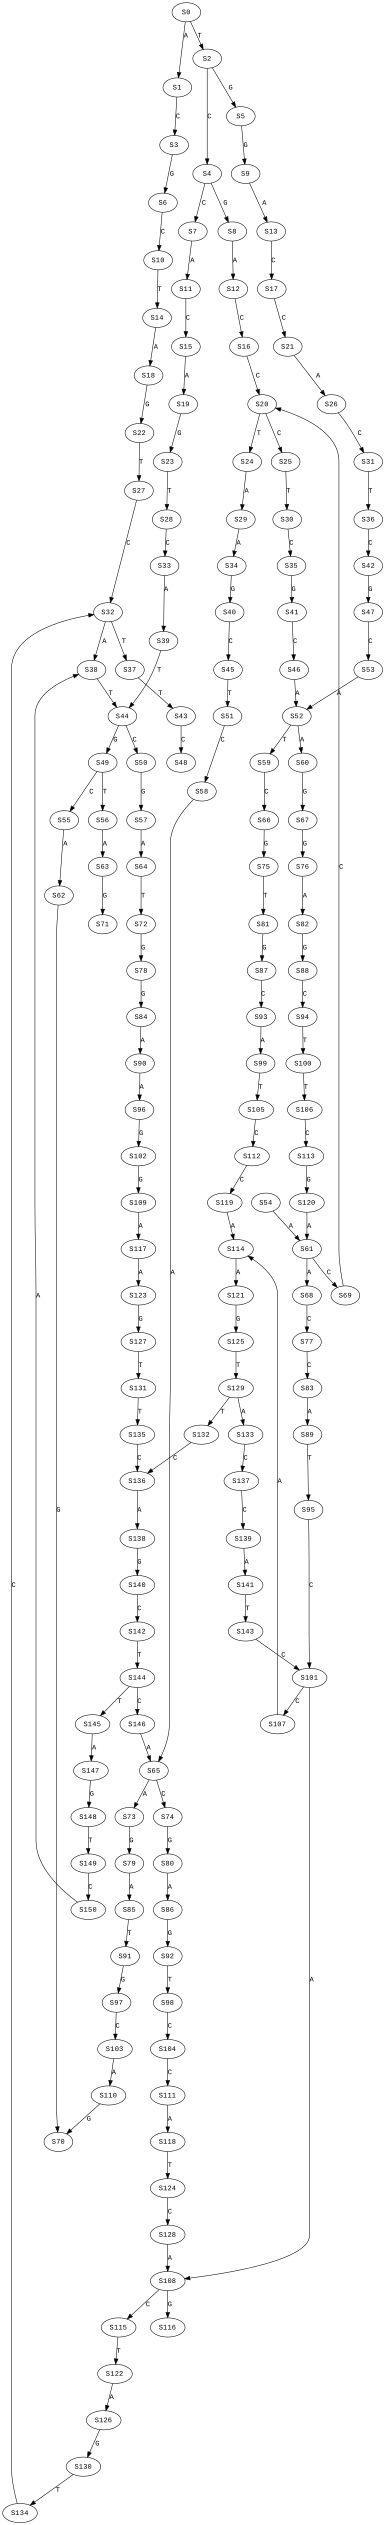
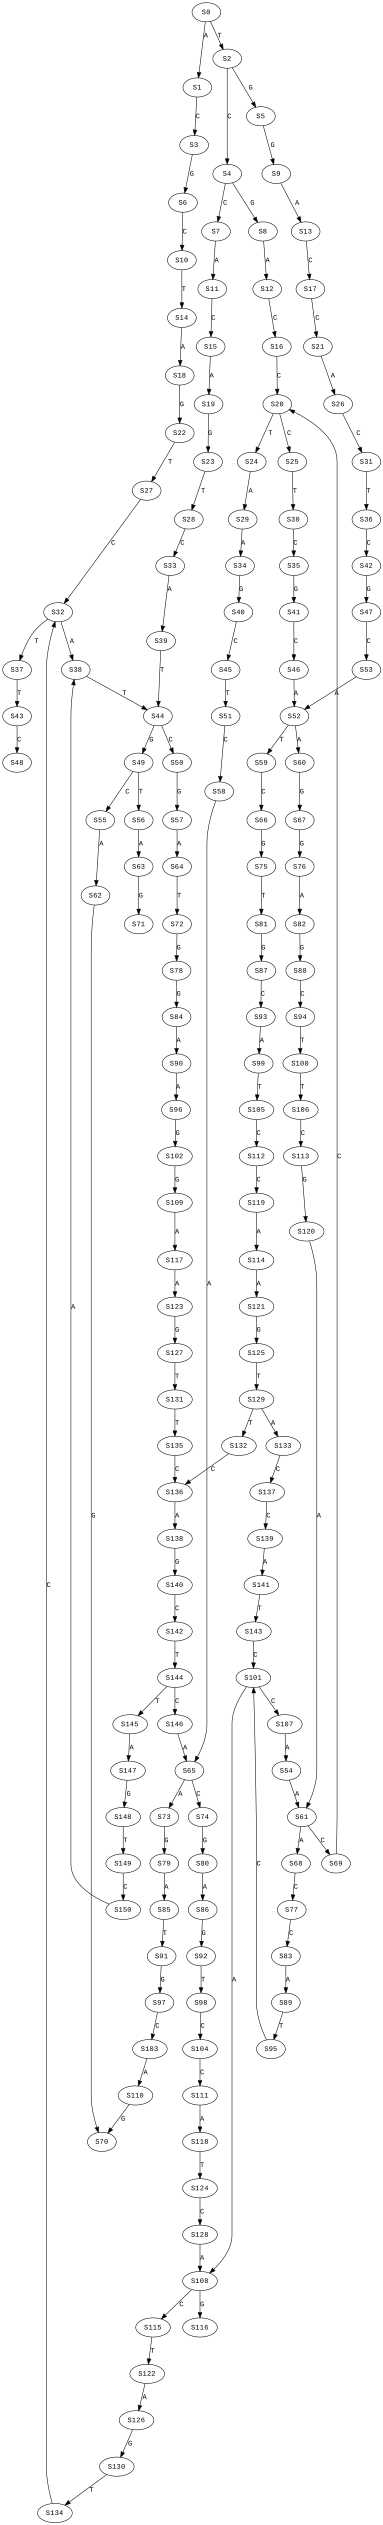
edge "S107" -> "S114": now "S107" -> "S54"
